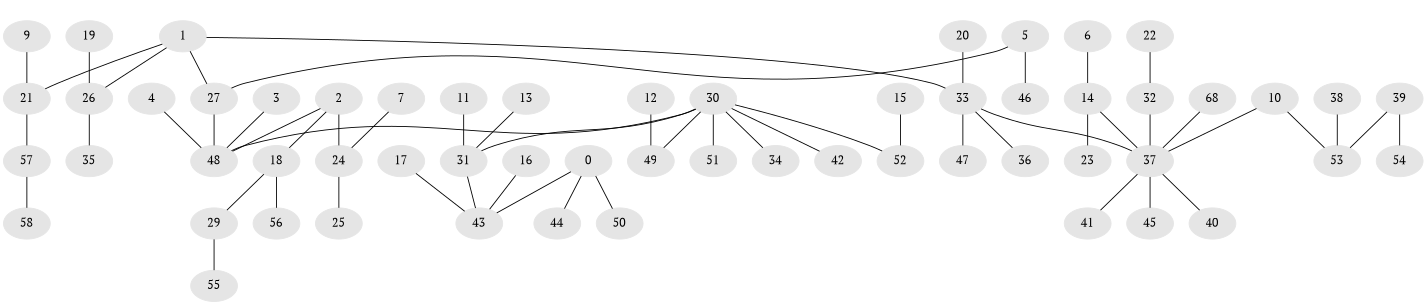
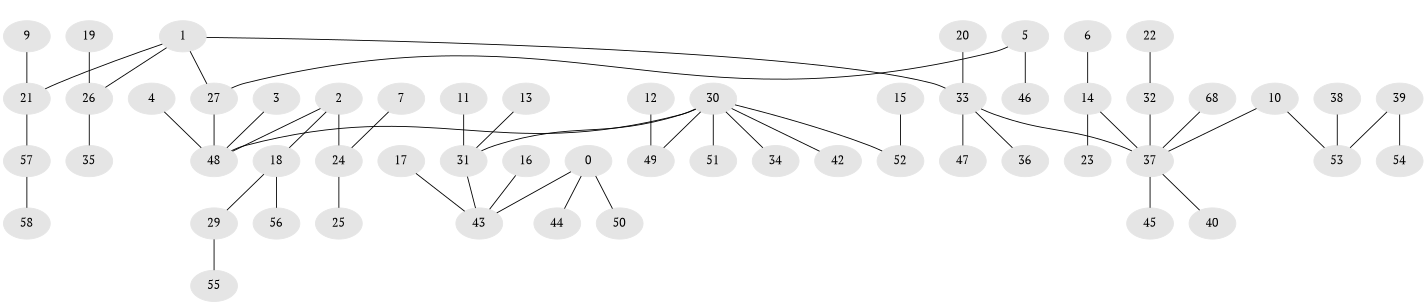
node "41": removed
